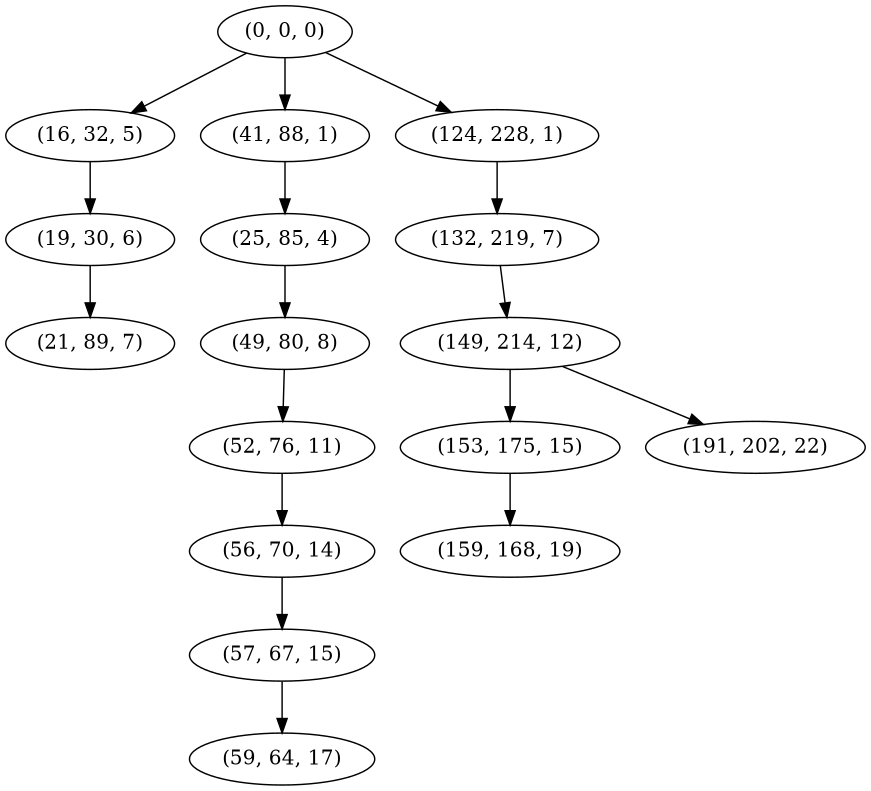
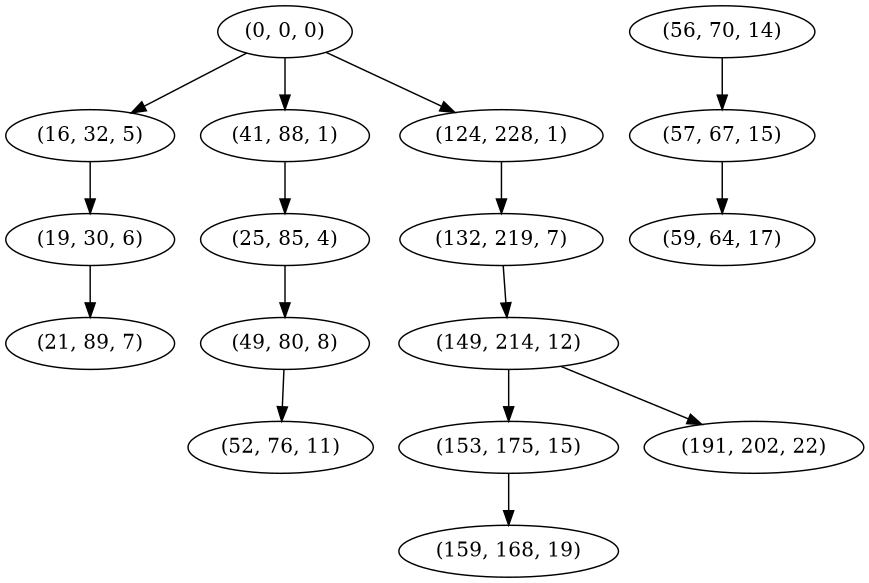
edge "(52, 76, 11)" -> "(56, 70, 14)": removed
